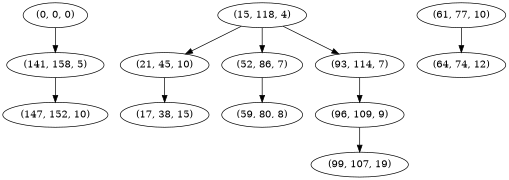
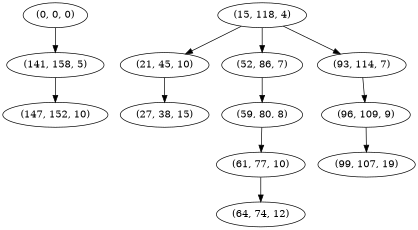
node "(17, 38, 15)": label "(17, 38, 15)" -> "(27, 38, 15)"
edge "(59, 80, 8)" -> "(61, 77, 10)": added
